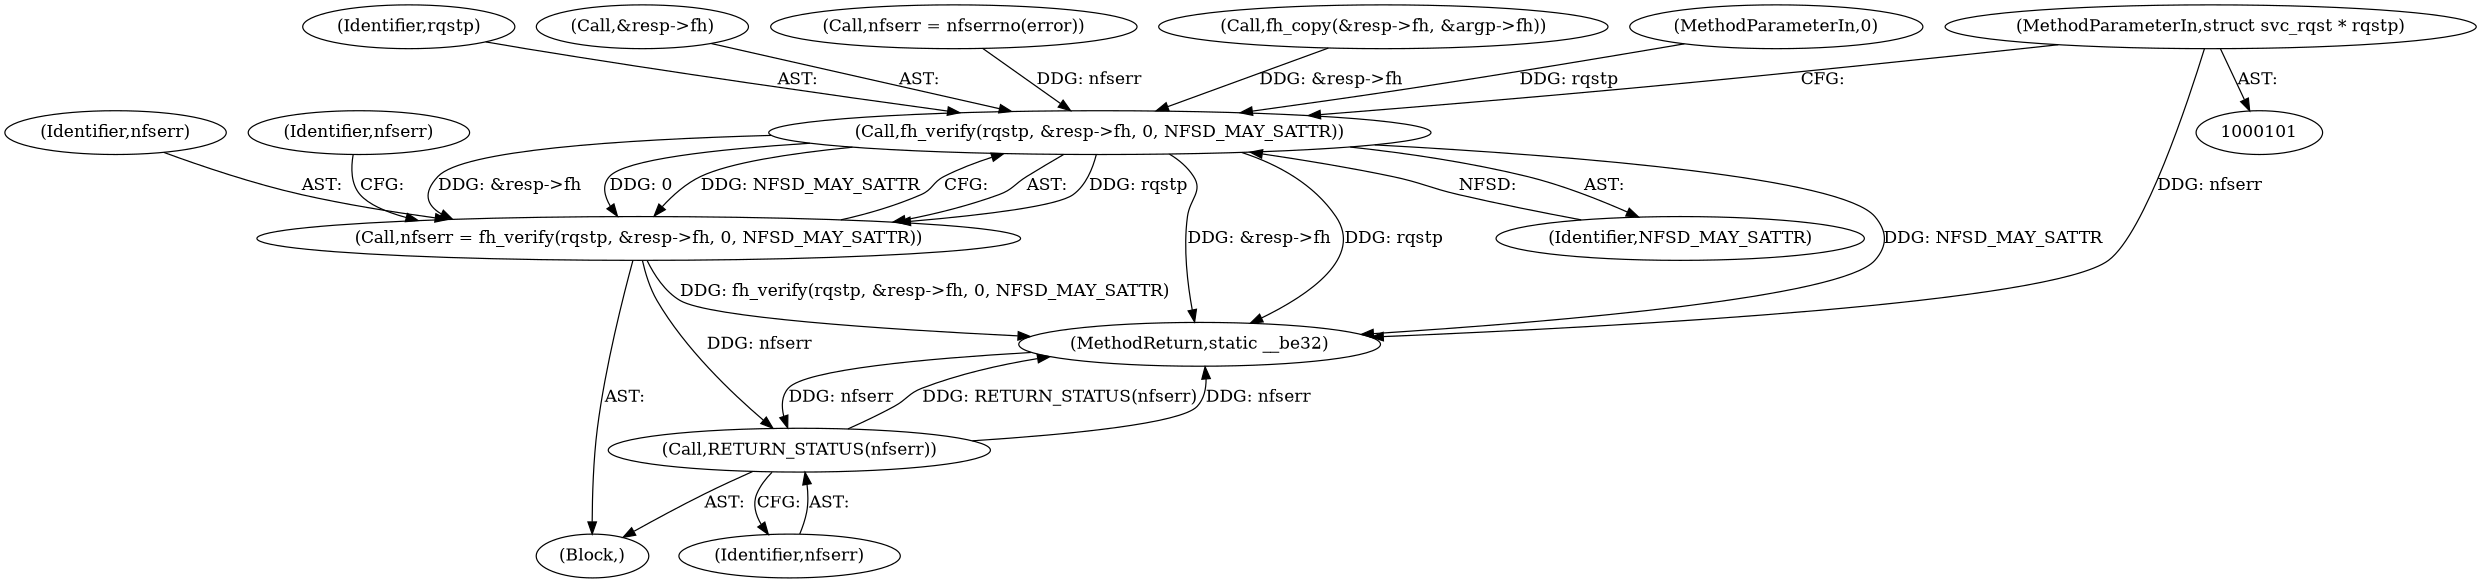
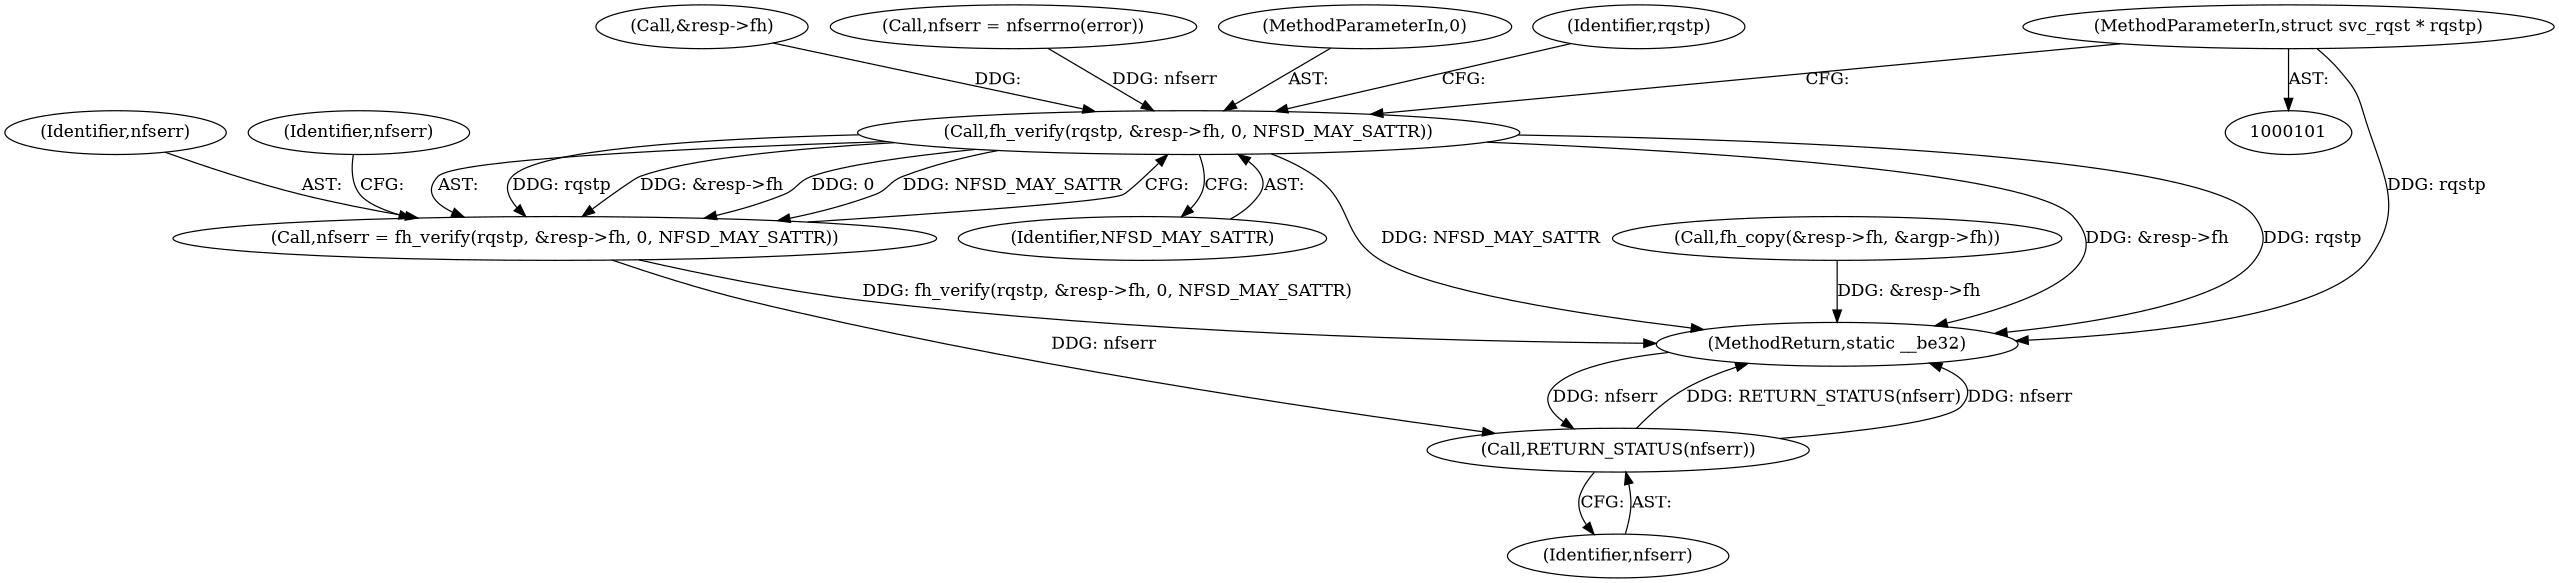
edge "(Call,fh_copy(&resp->fh, &argp->fh))" -> "(Call,fh_verify(rqstp, &resp->fh, 0, NFSD_MAY_SATTR))": now "(Call,fh_copy(&resp->fh, &argp->fh))" -> "(MethodReturn,static __be32)"
edge "(Identifier,rqstp)" -> "(Call,fh_verify(rqstp, &resp->fh, 0, NFSD_MAY_SATTR))": label "AST: " -> "CFG: "
edge "(Call,&resp->fh)" -> "(Call,fh_verify(rqstp, &resp->fh, 0, NFSD_MAY_SATTR))": label "AST: " -> "DDG: "
edge "(MethodParameterIn,0)" -> "(Call,fh_verify(rqstp, &resp->fh, 0, NFSD_MAY_SATTR))": label "DDG: rqstp" -> "AST: "
edge "(Identifier,NFSD_MAY_SATTR)" -> "(Call,fh_verify(rqstp, &resp->fh, 0, NFSD_MAY_SATTR))": label "NFSD: " -> "AST: "
edge "(Call,fh_verify(rqstp, &resp->fh, 0, NFSD_MAY_SATTR))" -> "(Identifier,NFSD_MAY_SATTR)": label "AST: " -> "CFG: "
edge "(MethodParameterIn,struct svc_rqst * rqstp)" -> "(MethodReturn,static __be32)": label "DDG: nfserr" -> "DDG: rqstp"
node "(Block,)": removed
